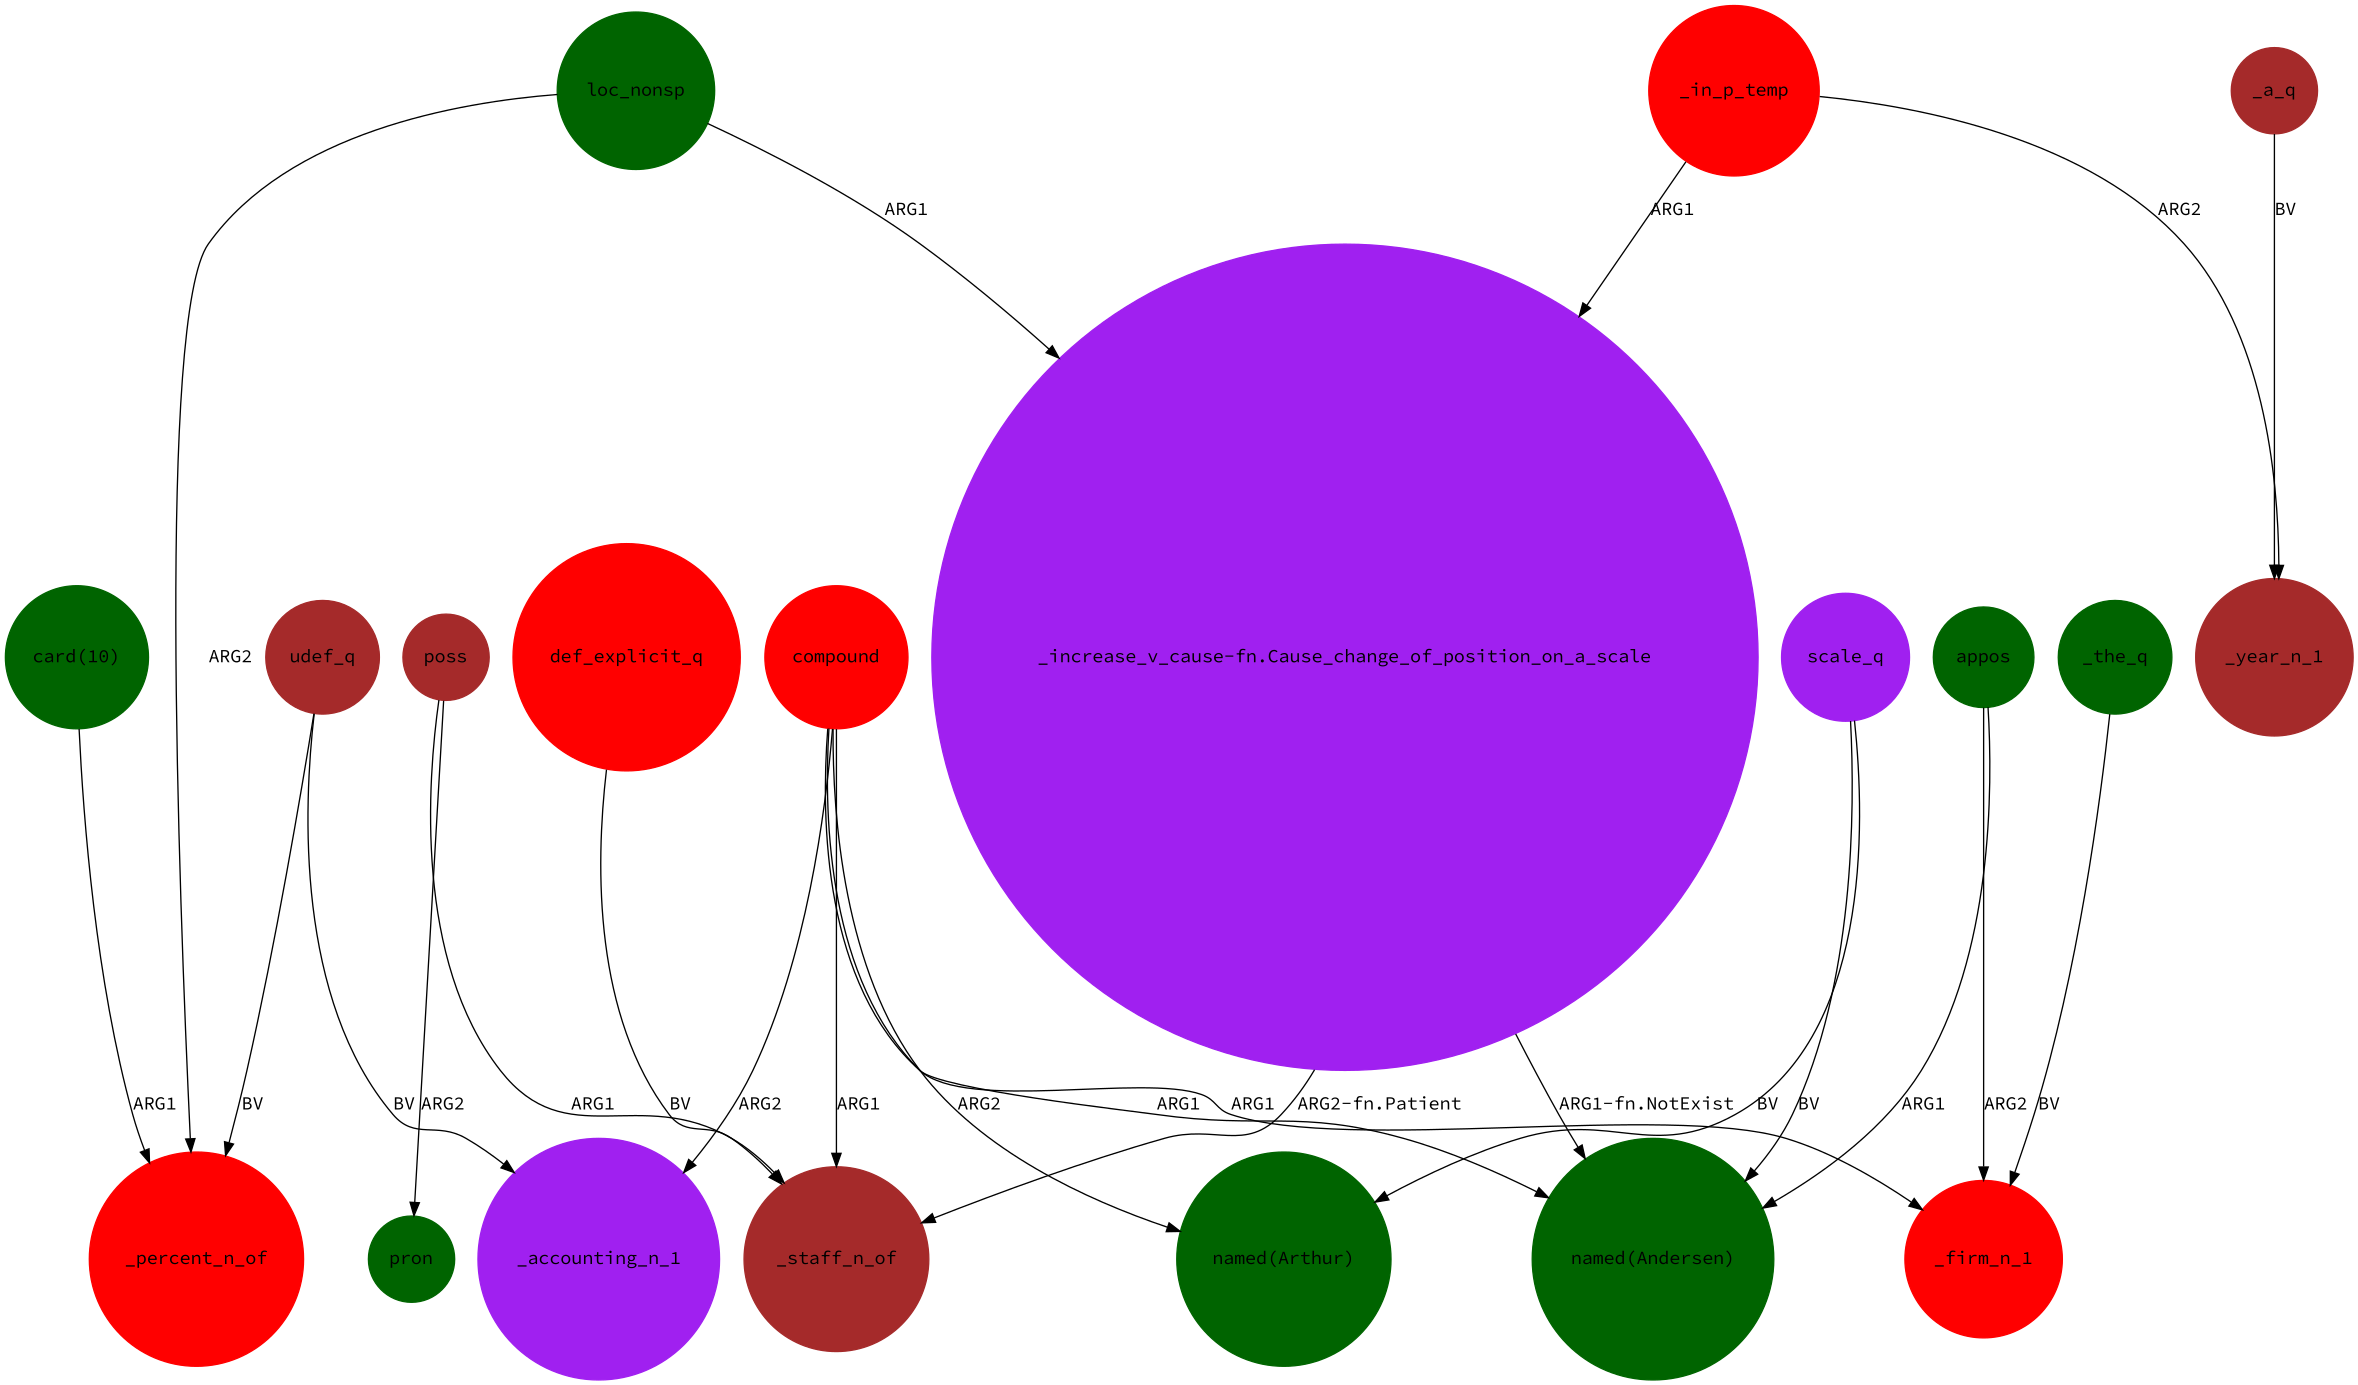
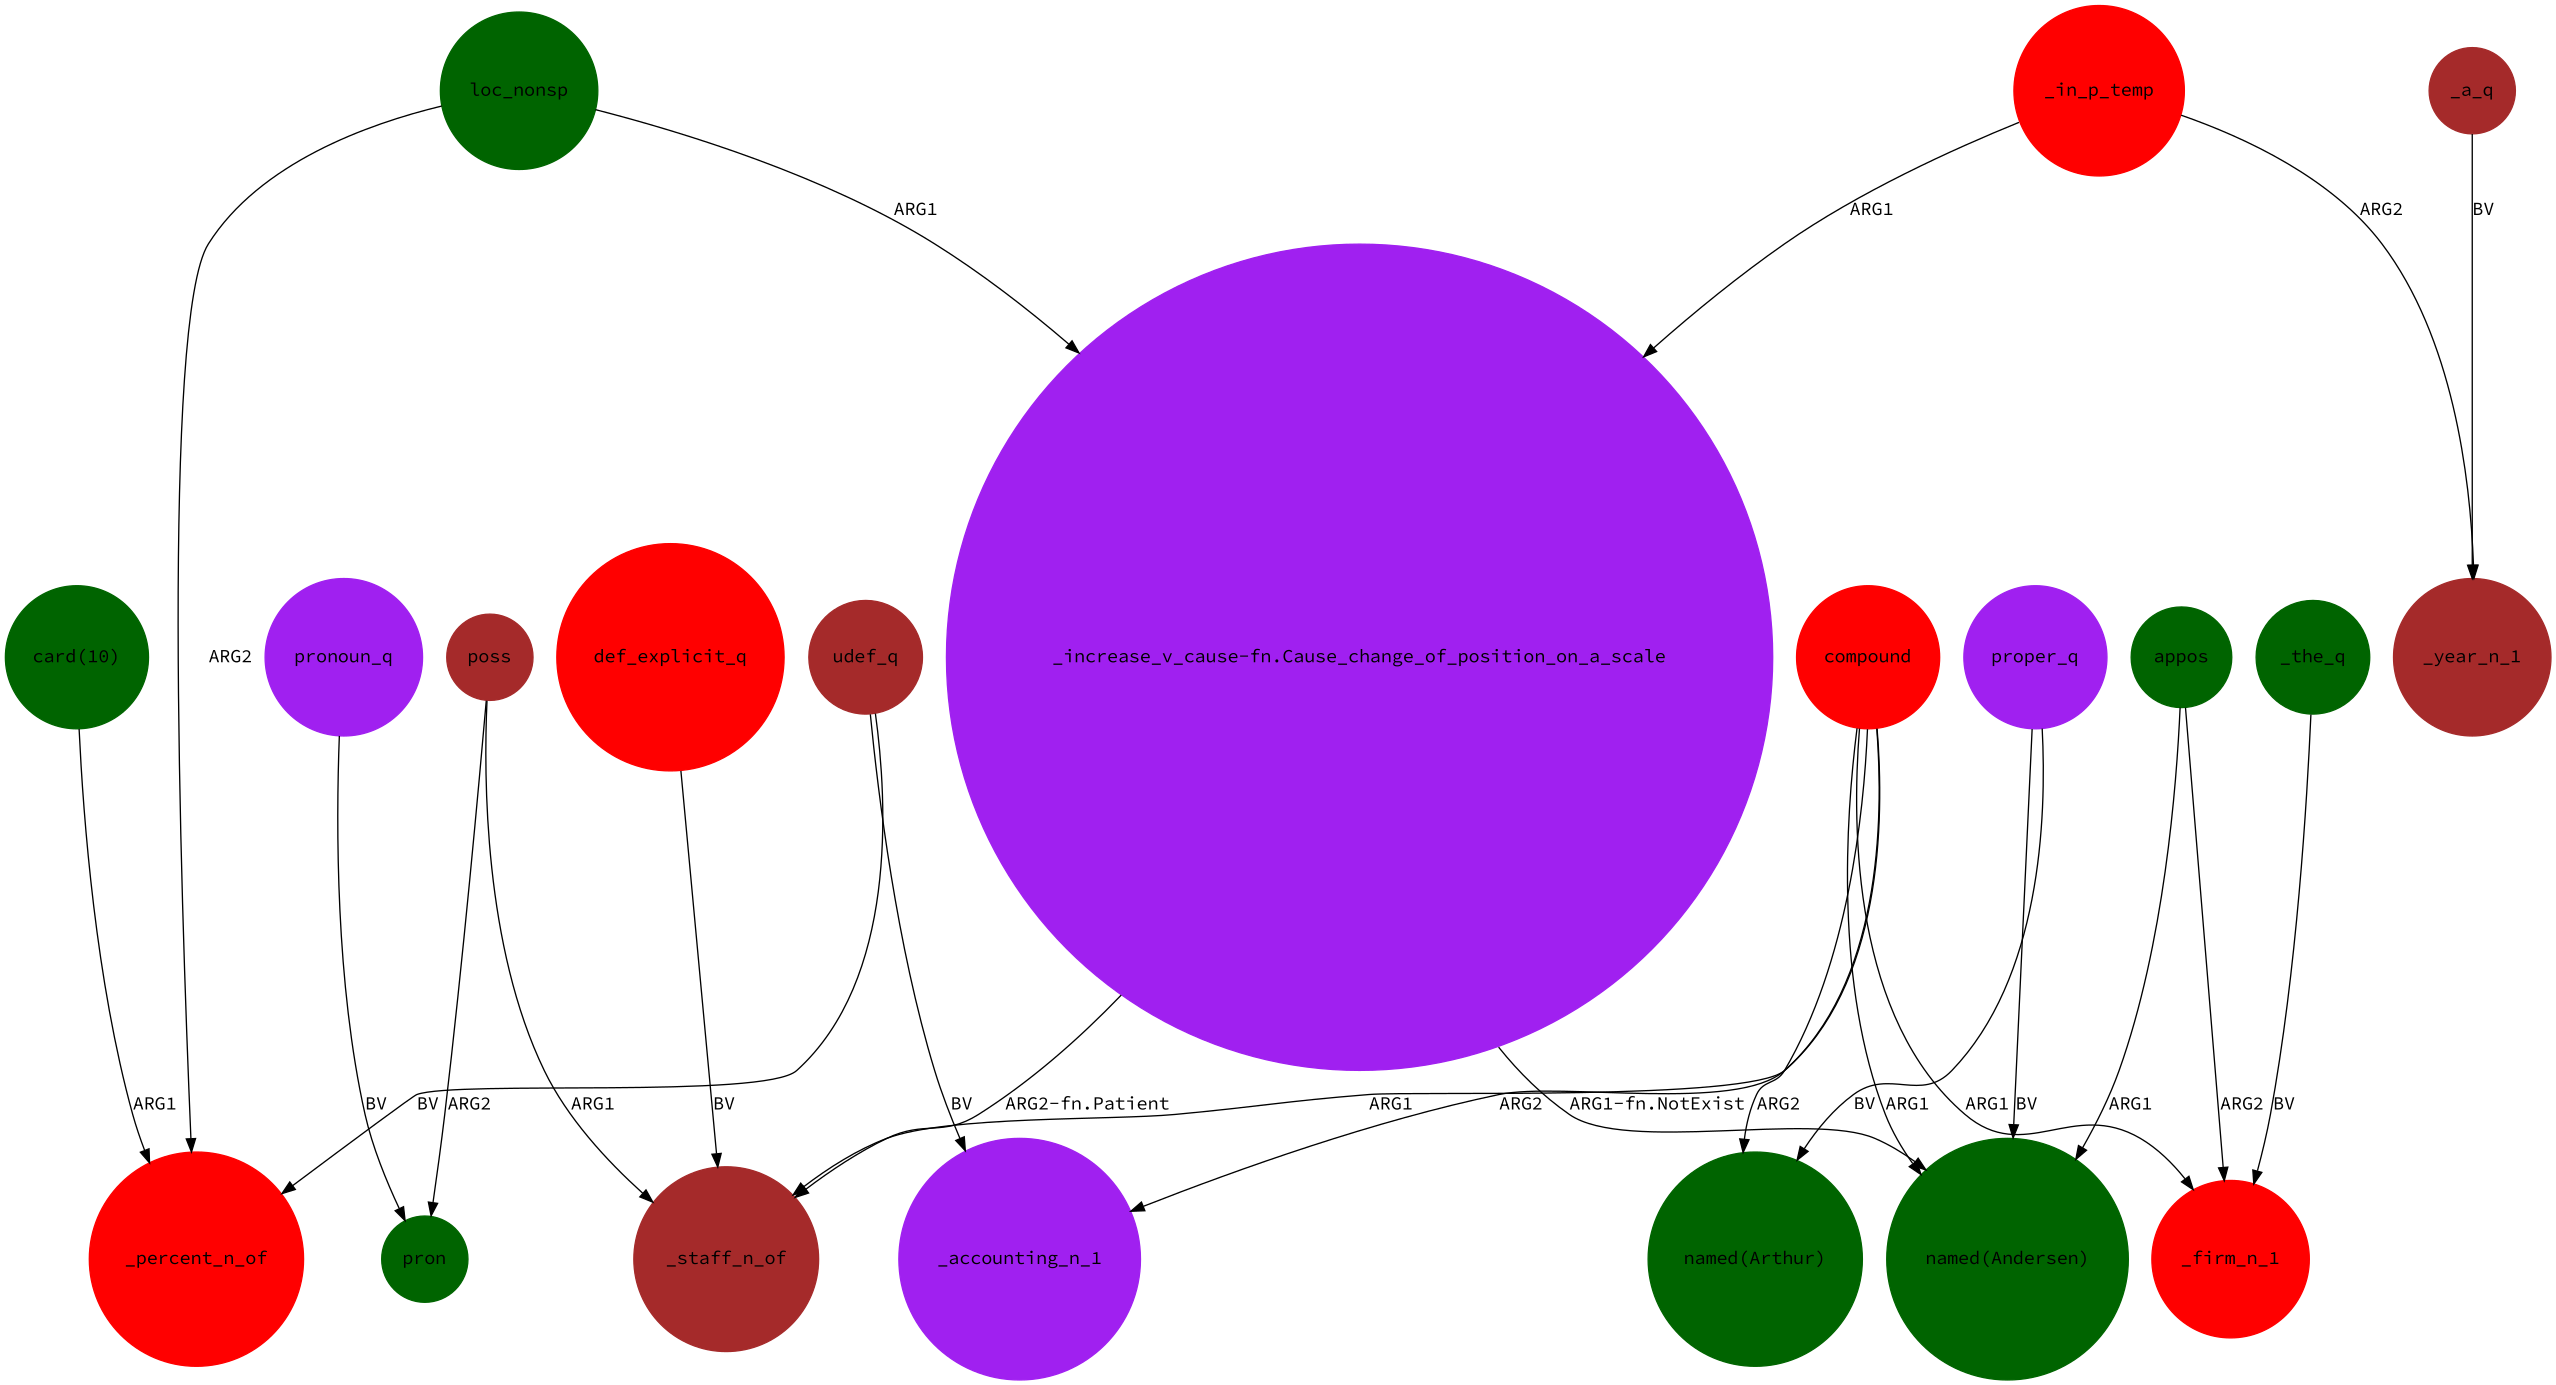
node "pronoun_q": added
node "scale_q": label "scale_q" -> "proper_q"
